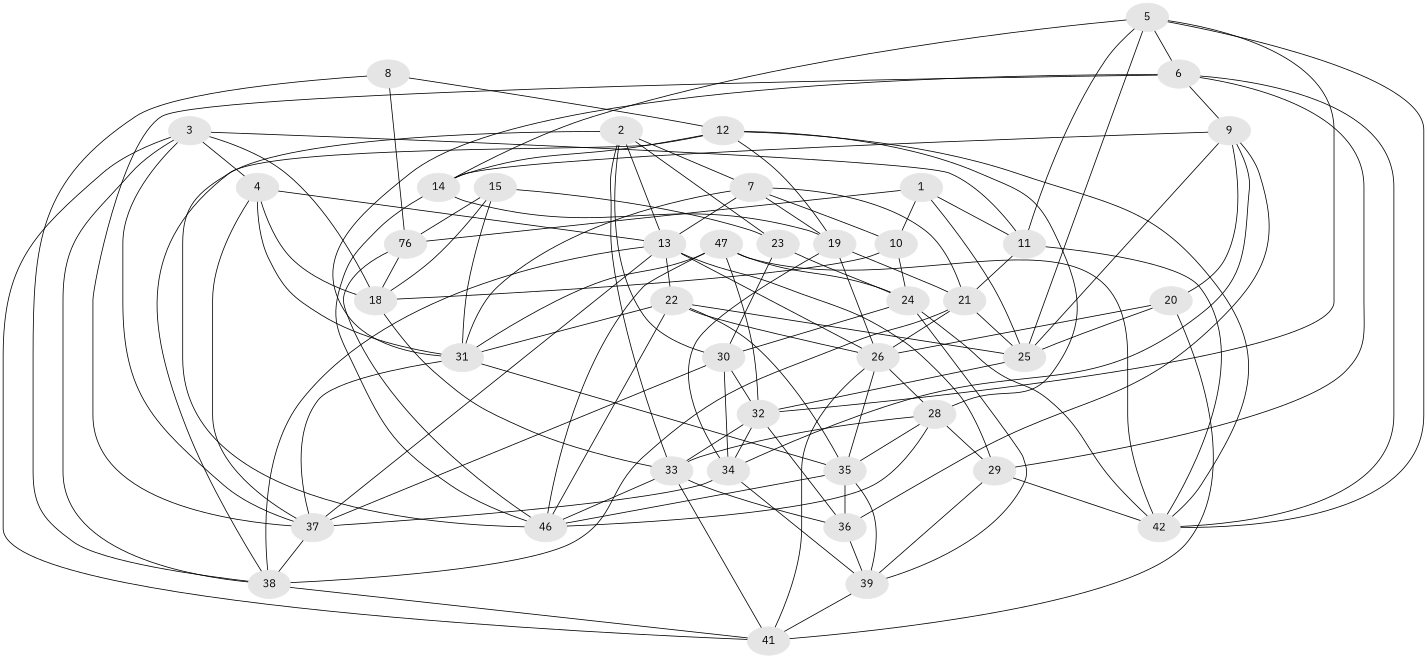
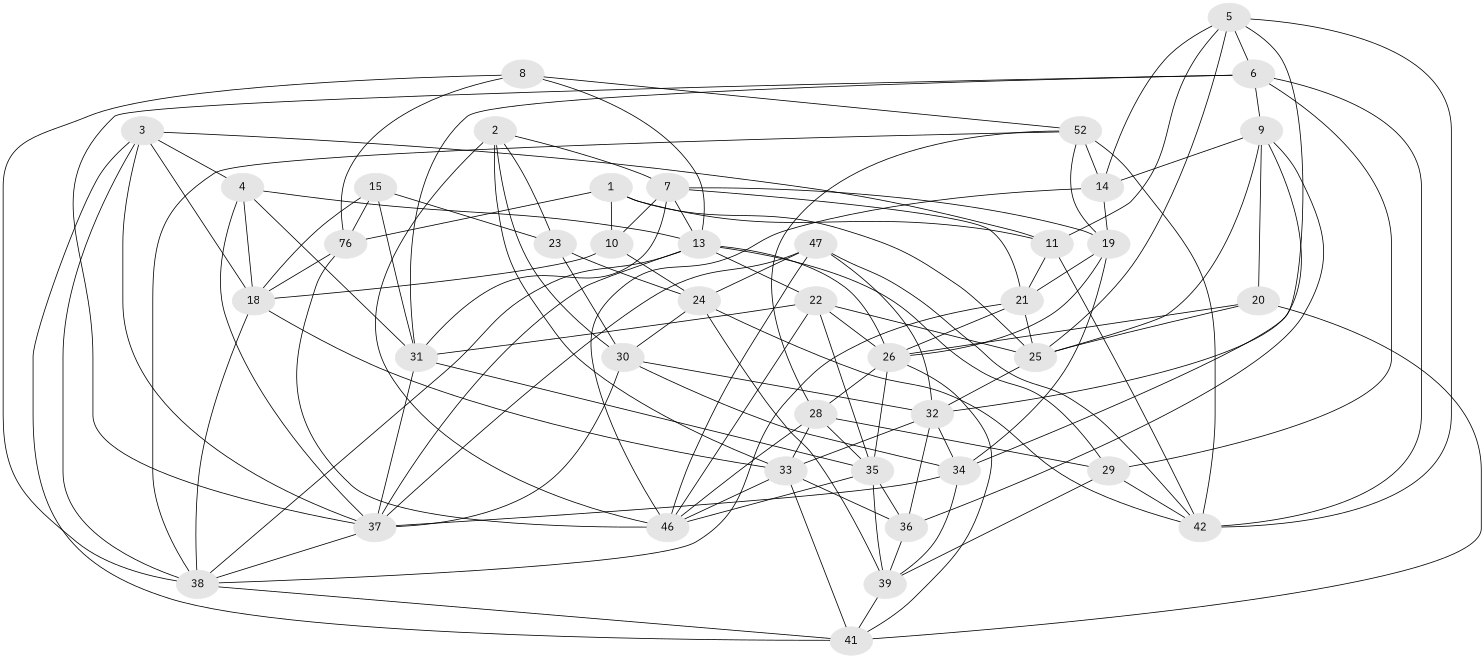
node "12": label "12" -> "52"
edge "2" -- "13": now "8" -- "13"
edge "47" -- "31": now "47" -- "37"
edge "18" -- "38": added
